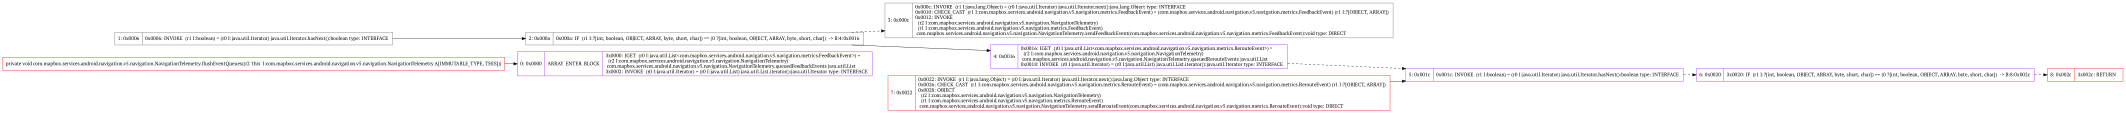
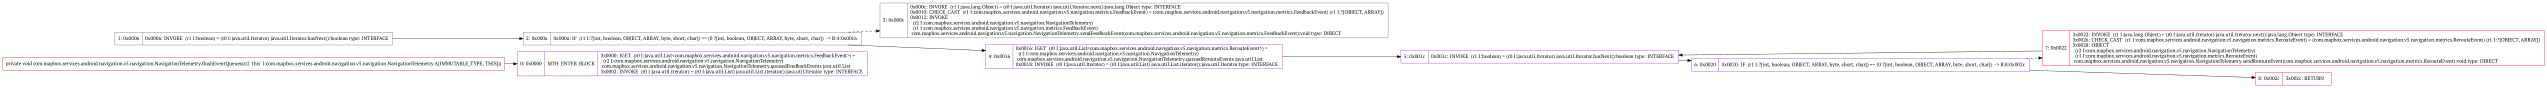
edge "6: 0x0020" -> "7: 0x0022": added
node "0: 0x0000": text "ARRAY_ENTER_BLOCK" -> "MTH_ENTER_BLOCK"
edge "4: 0x0016" -> "5: 0x001c": style dashed -> solid
edge "5: 0x001c" -> "6: 0x0020": style dashed -> solid
edge "6: 0x0020" -> "8: 0x002c": style dashed -> solid
node "8: 0x002c": text "0x002c: RETURN" -> "3x002c: RETURN"
